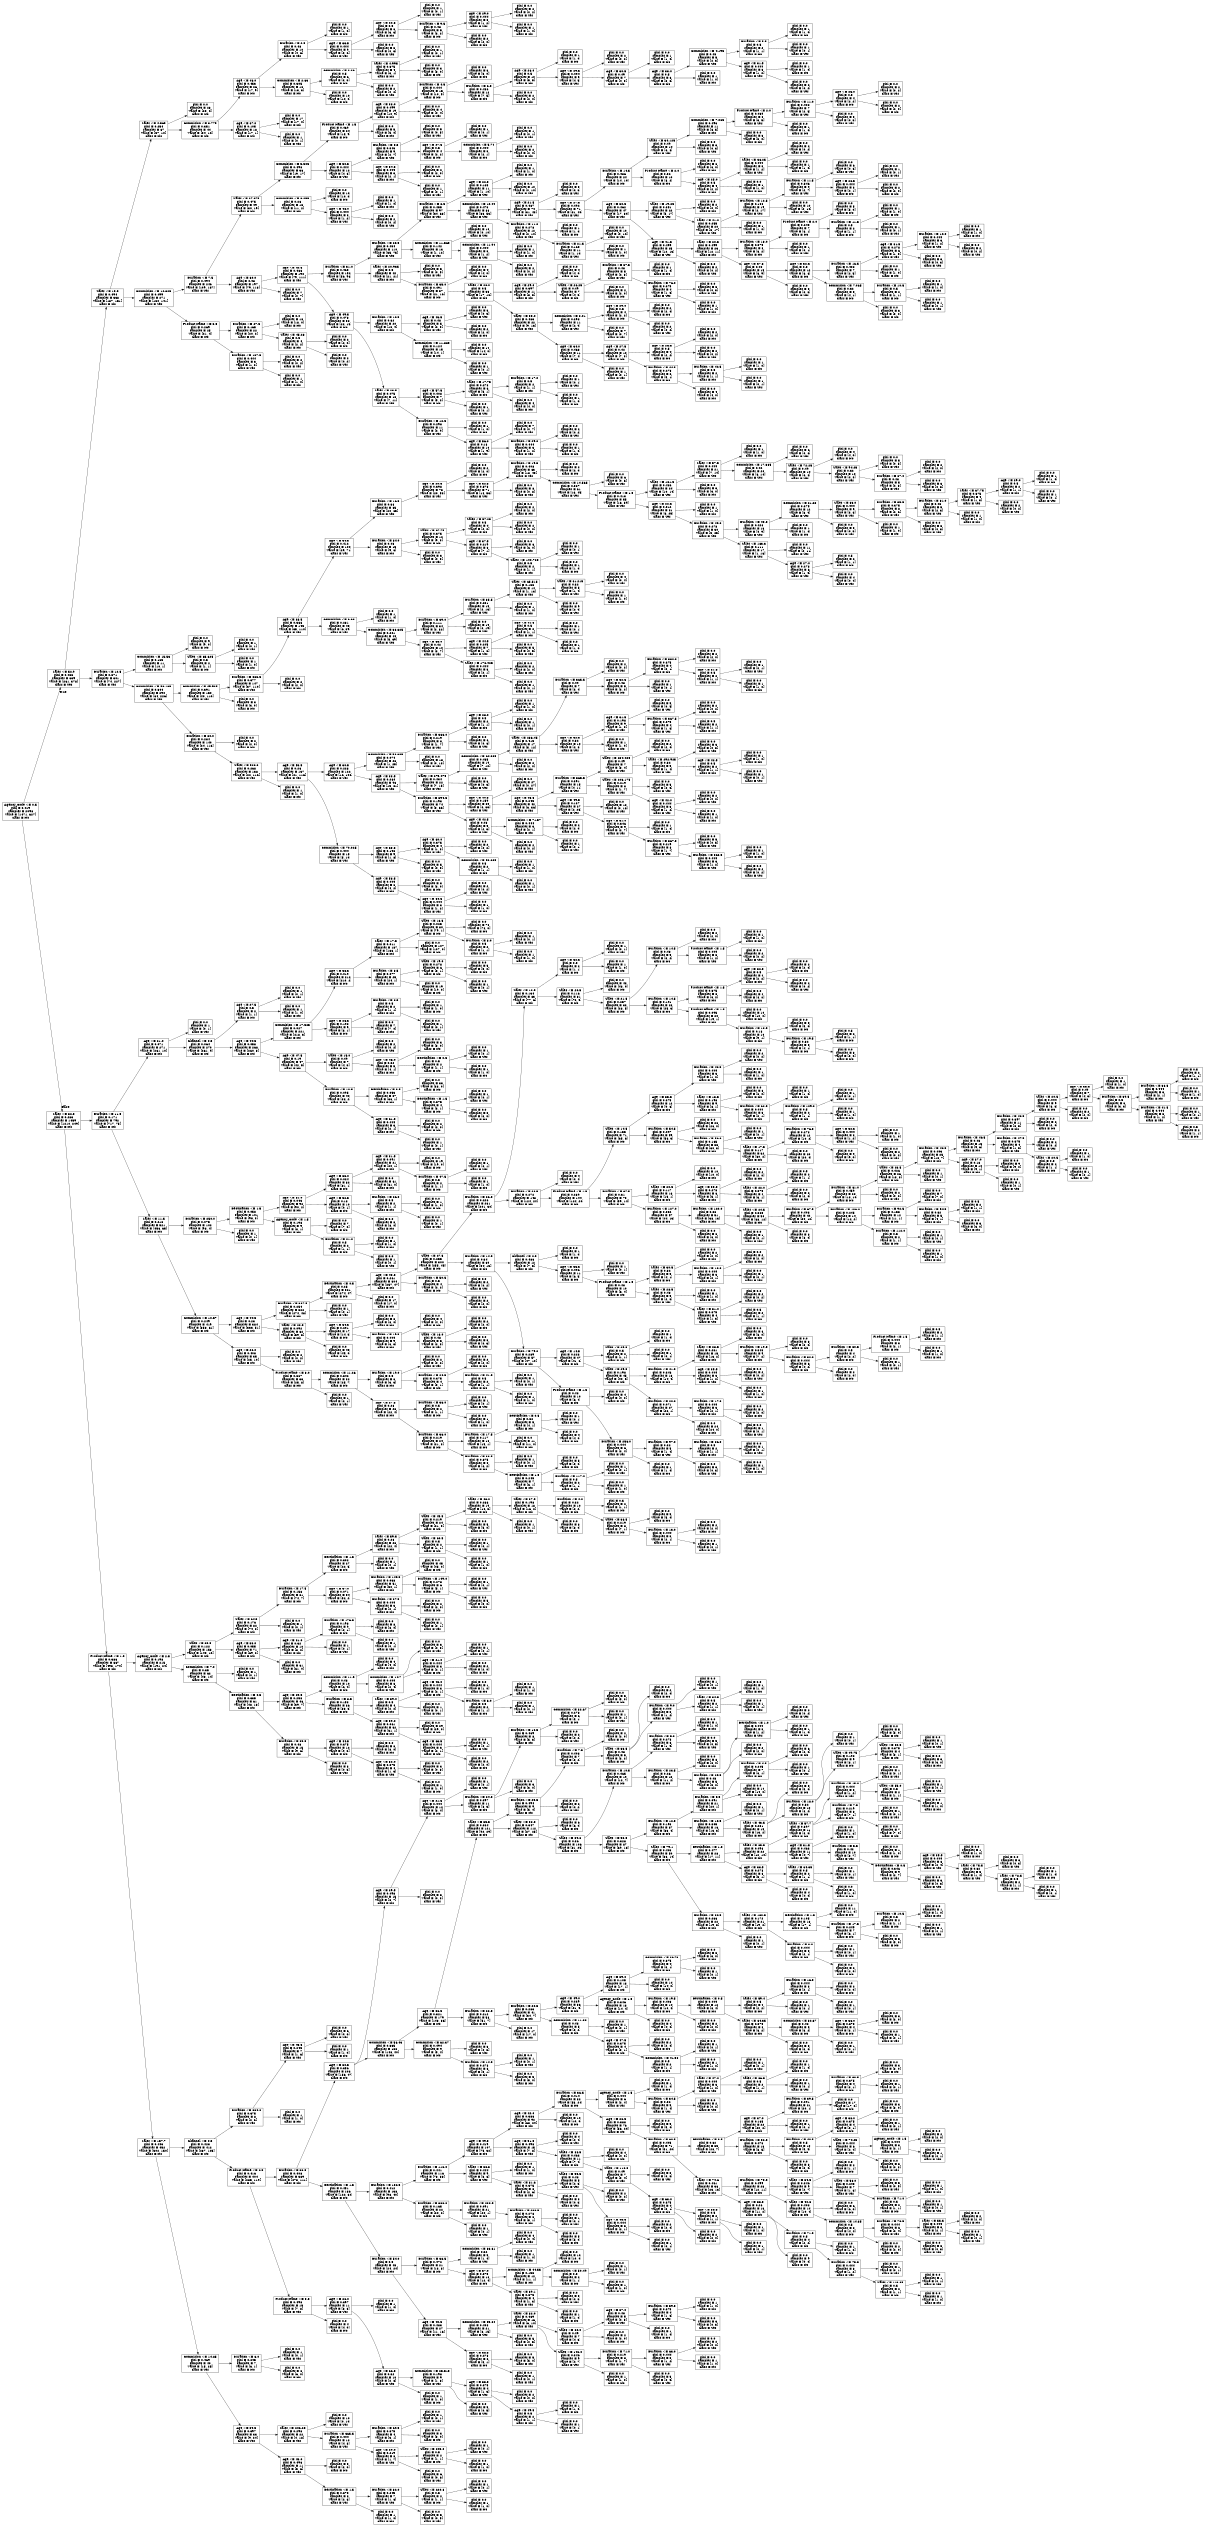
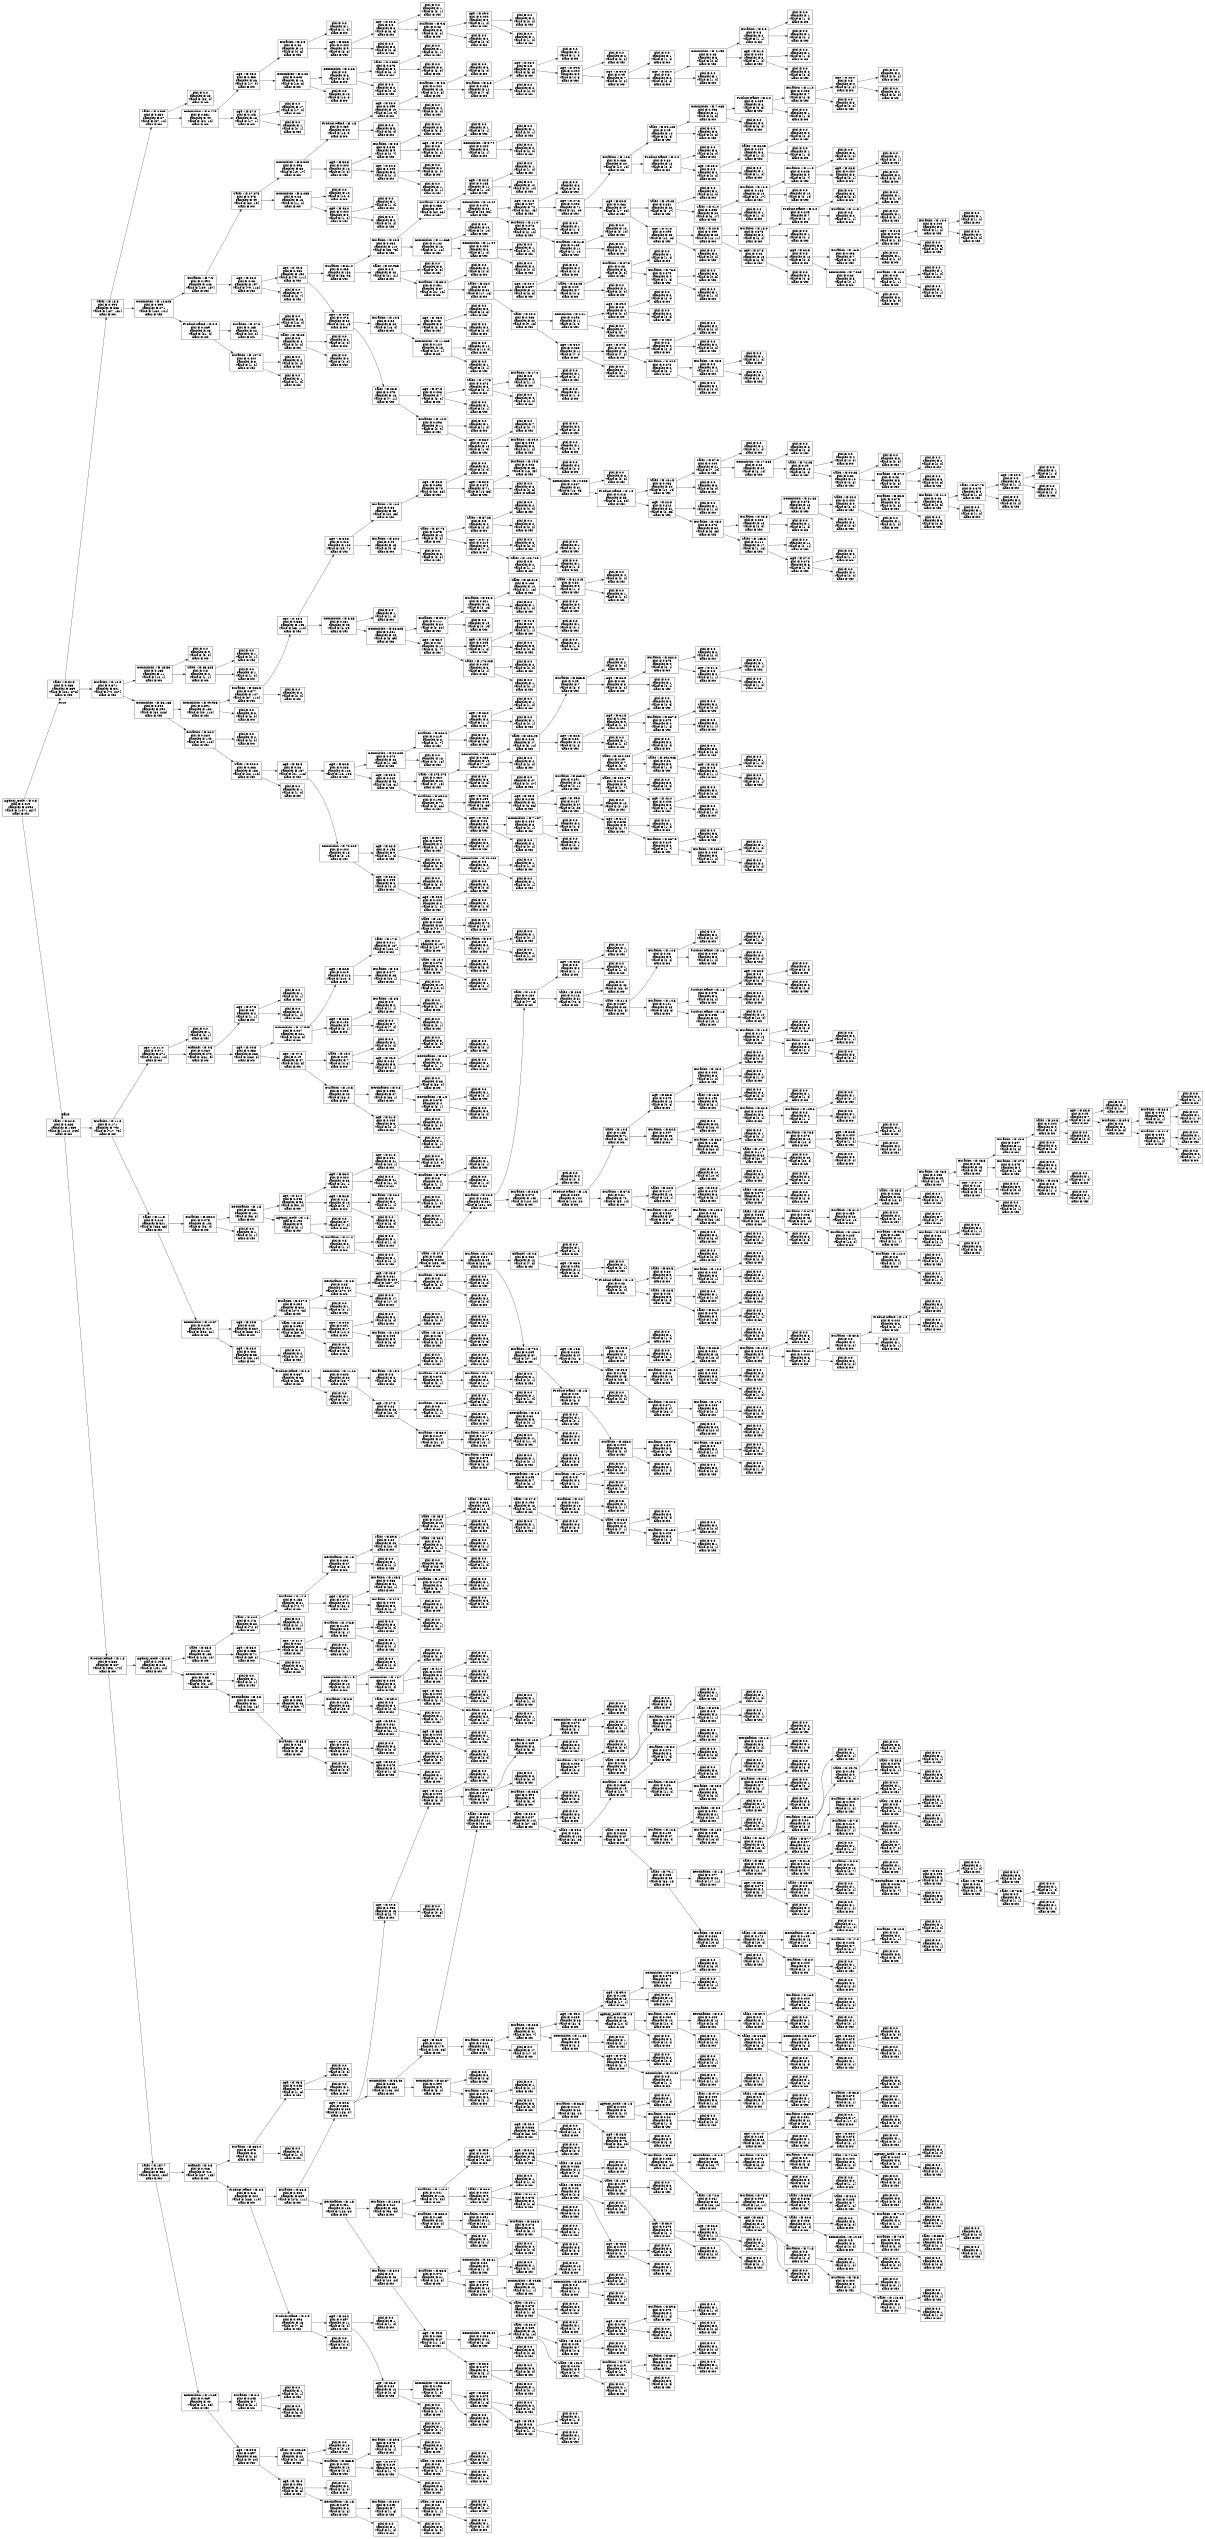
node "gini = 0.0 samples = 8 value = [0, 8] class = Yes": label "gini = 0.0 samples = 8 value = [0, 8] class = Yes" -> "gini = 0.0 samples = 8 value = [0, 8] class = Name"
node "gini = 0.0 samples = 29 value = [29, 0] class = No": removed
